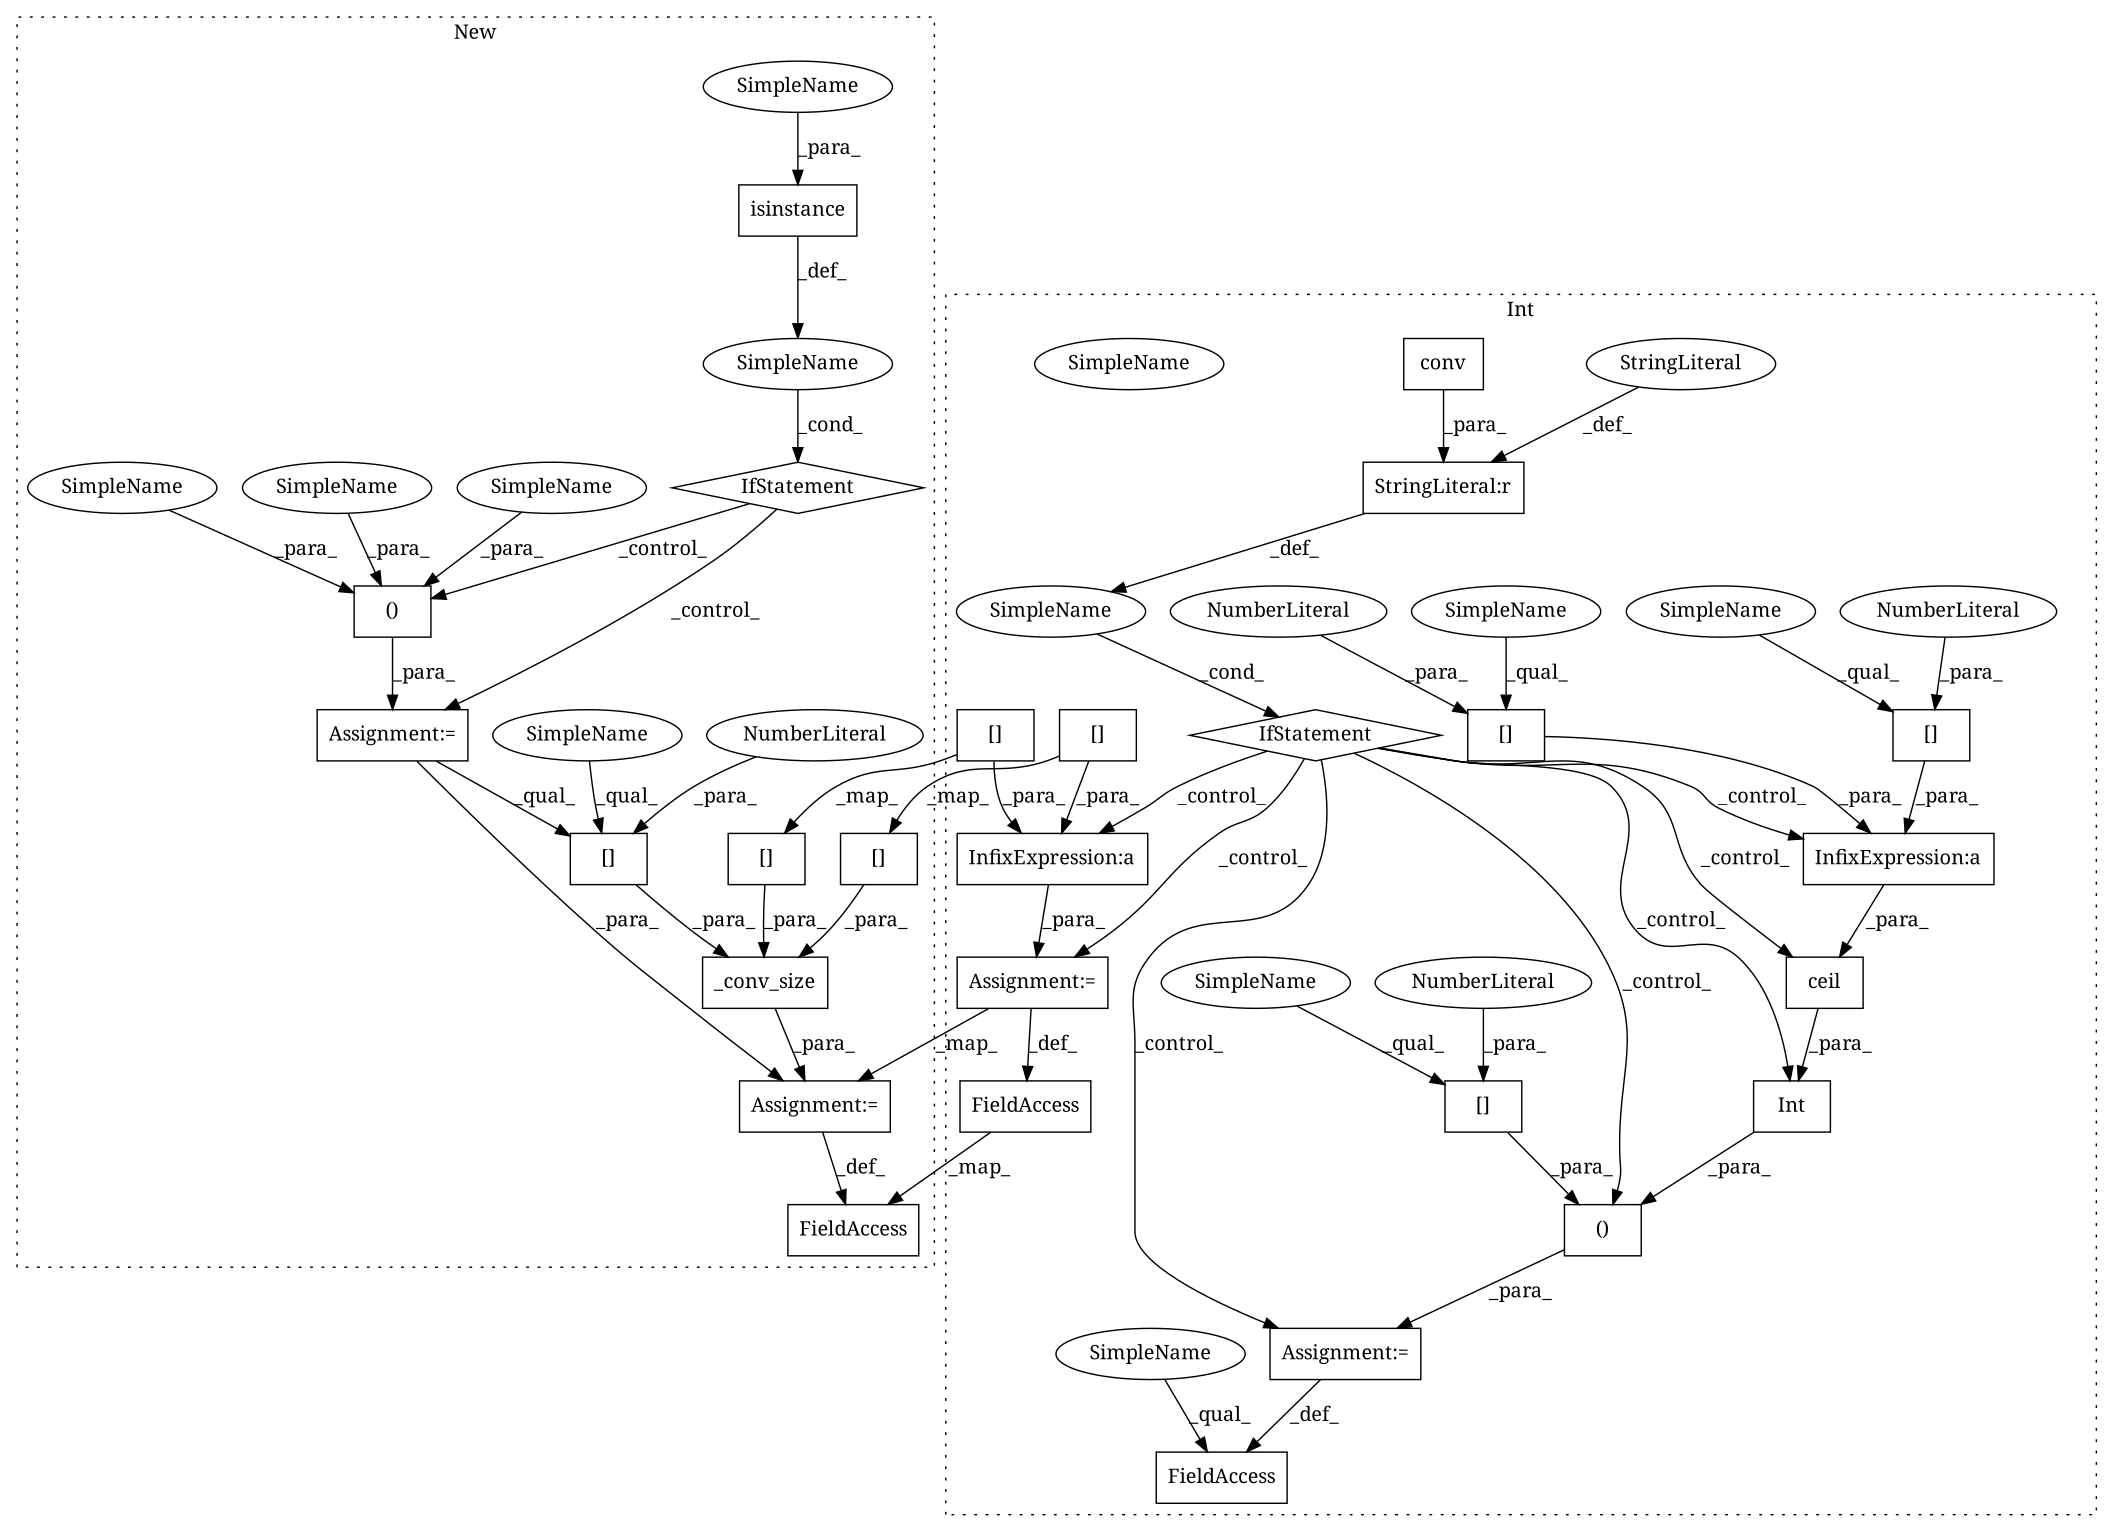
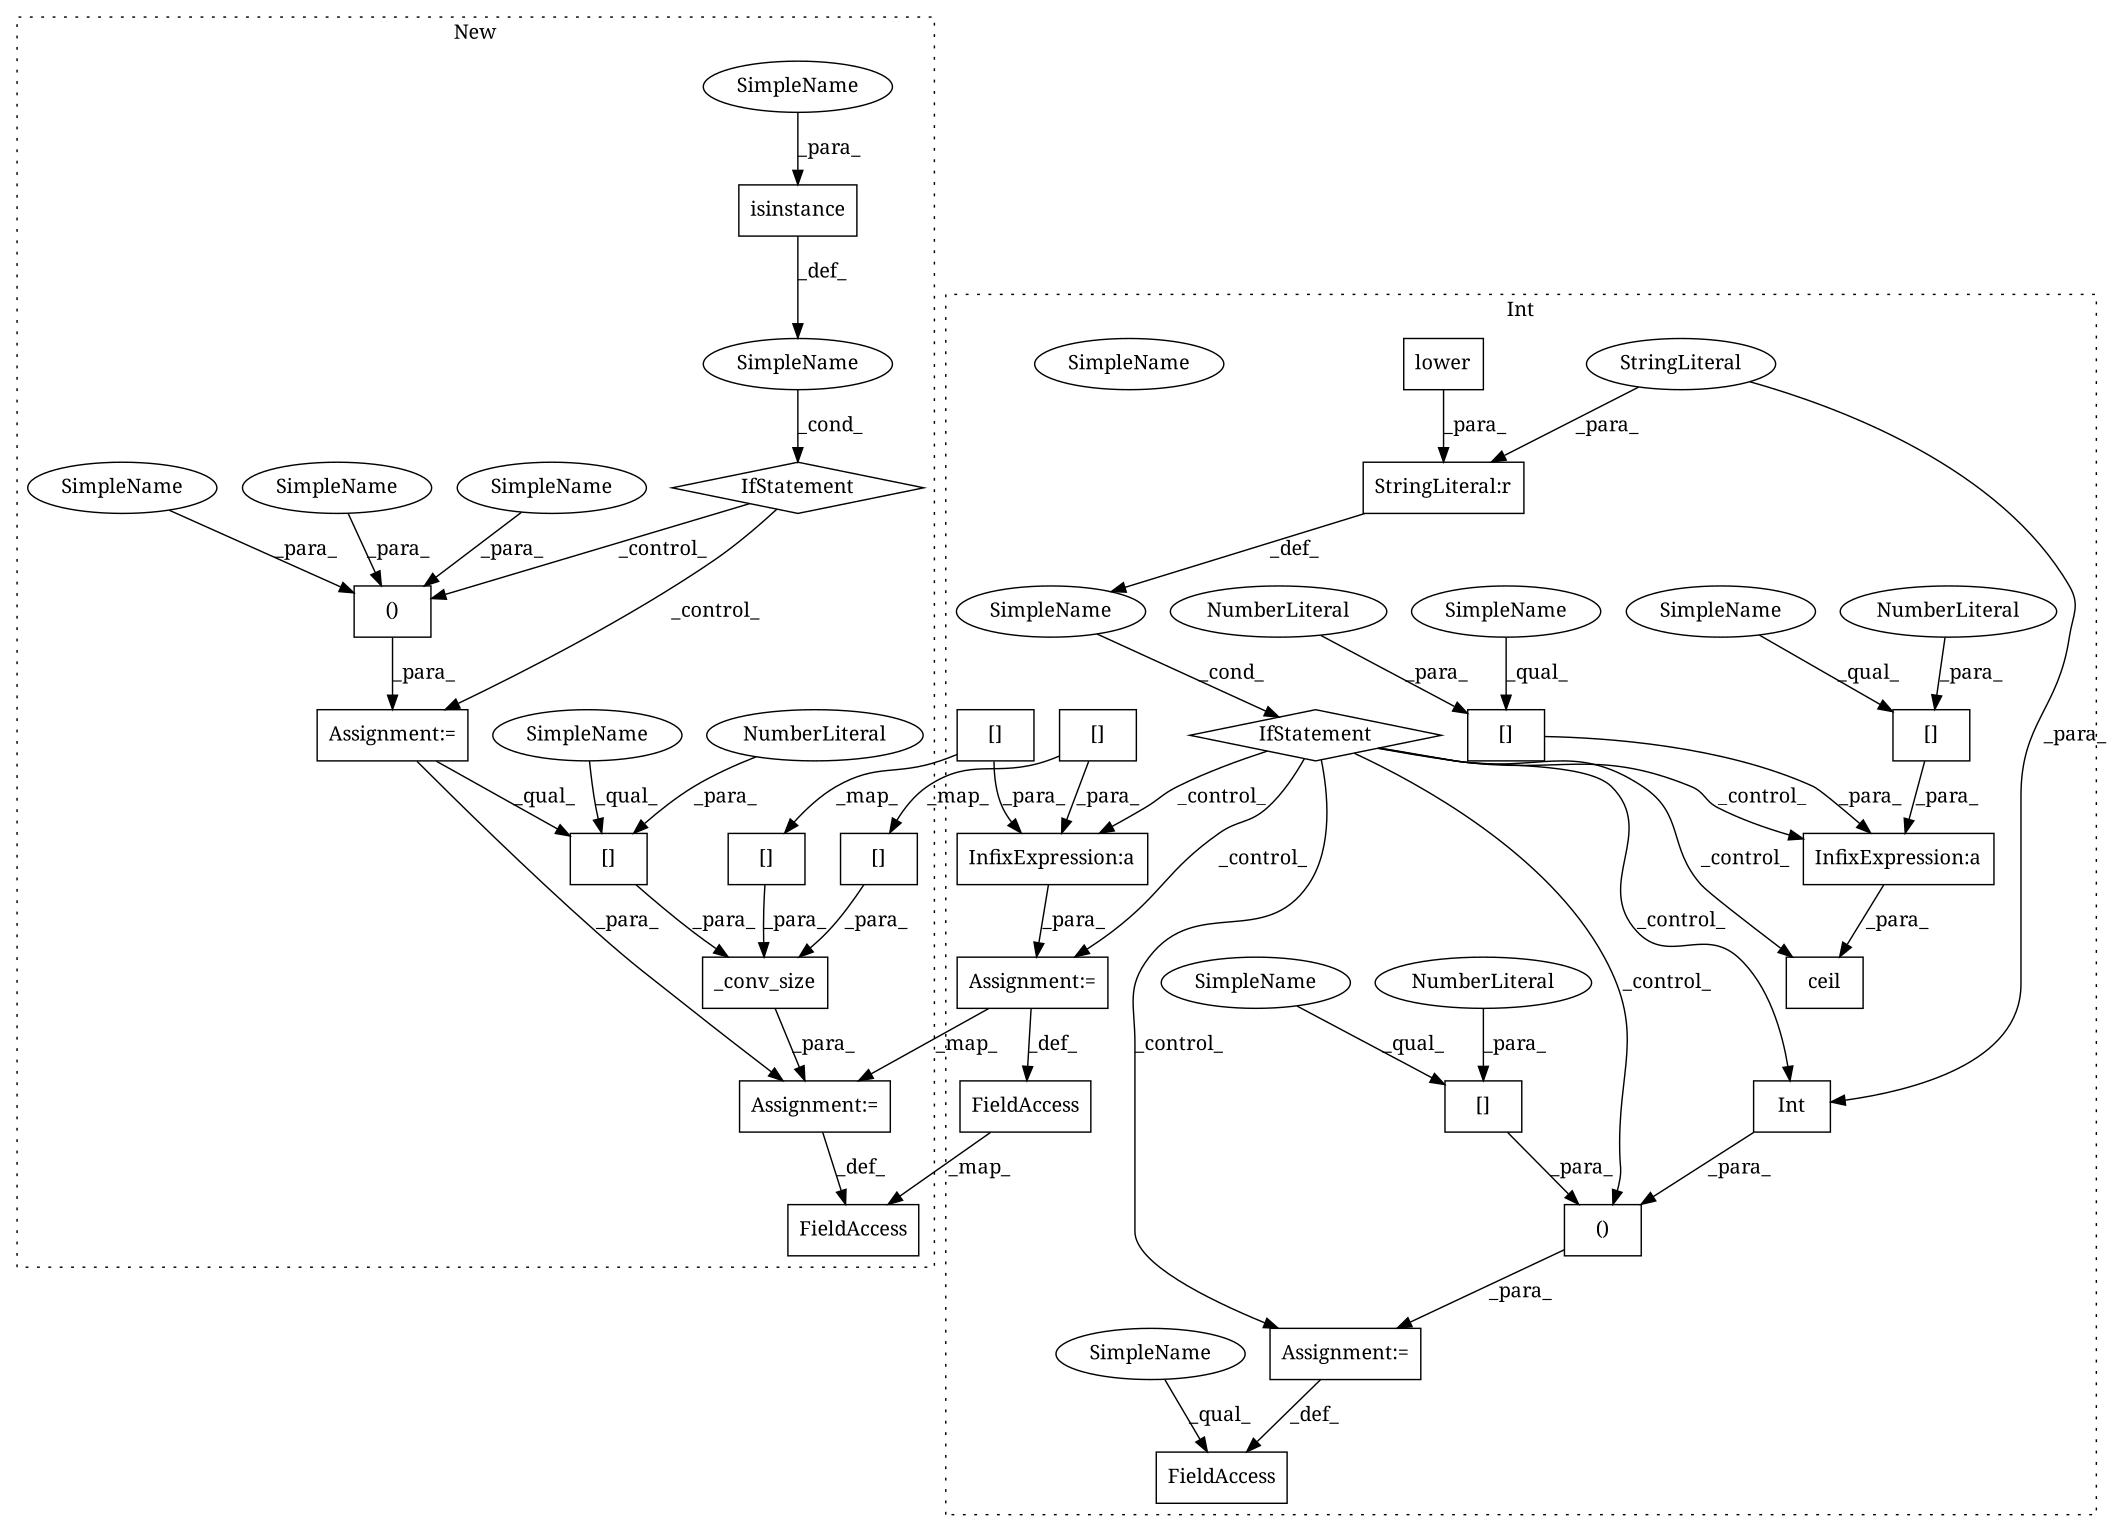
node "conv": label "conv" -> "lower"
edge "StringLiteral" -> "StringLiteral:r": label "_def_" -> "_para_"
edge "ceil" -> "Int": now "StringLiteral" -> "Int"
